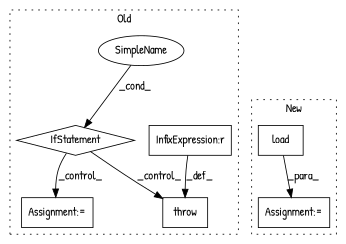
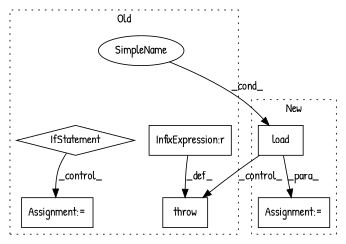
edge "SimpleName" -> "IfStatement": now "SimpleName" -> "load"
edge "IfStatement" -> "throw": now "load" -> "throw"
